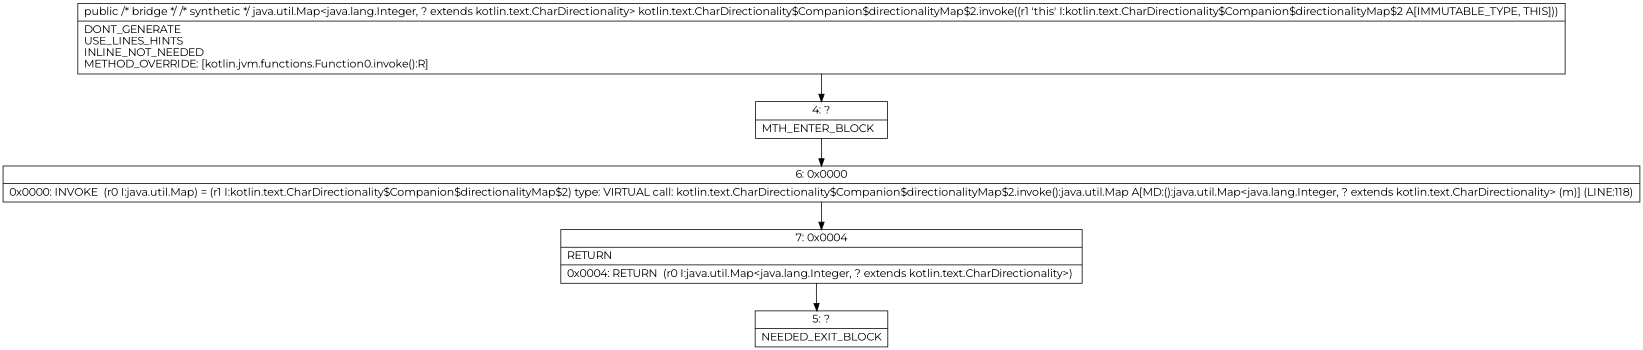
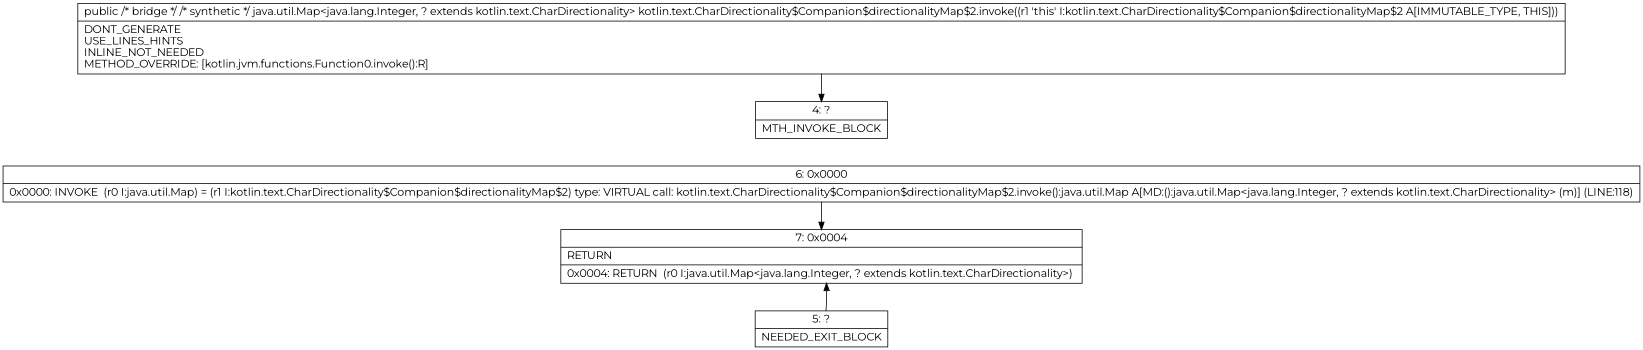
node "4: ?": text "MTH_ENTER_BLOCK" -> "MTH_INVOKE_BLOCK"
edge "4: ?" -> "6: 0x0000": removed
edge "7: 0x0004" -> "5: ?": reversed
